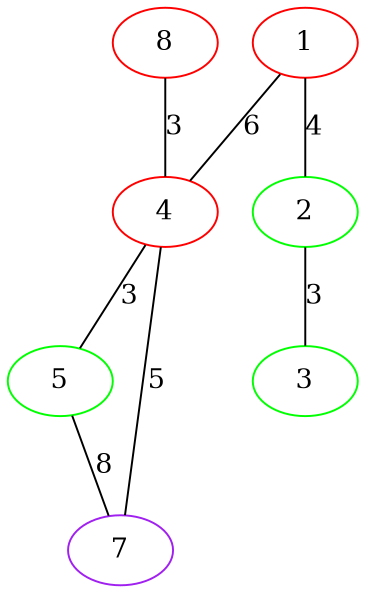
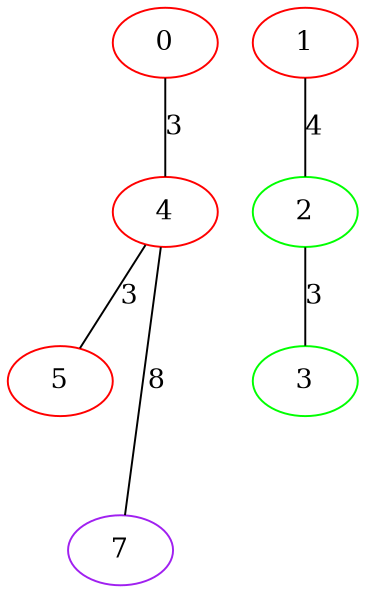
node "8": label "8" -> "0"
edge "1" -- "4": removed, label "6"
node "5": color green -> red
edge "4" -- "7": label "5" -> "8"
edge "5" -- "7": removed, label "8"
